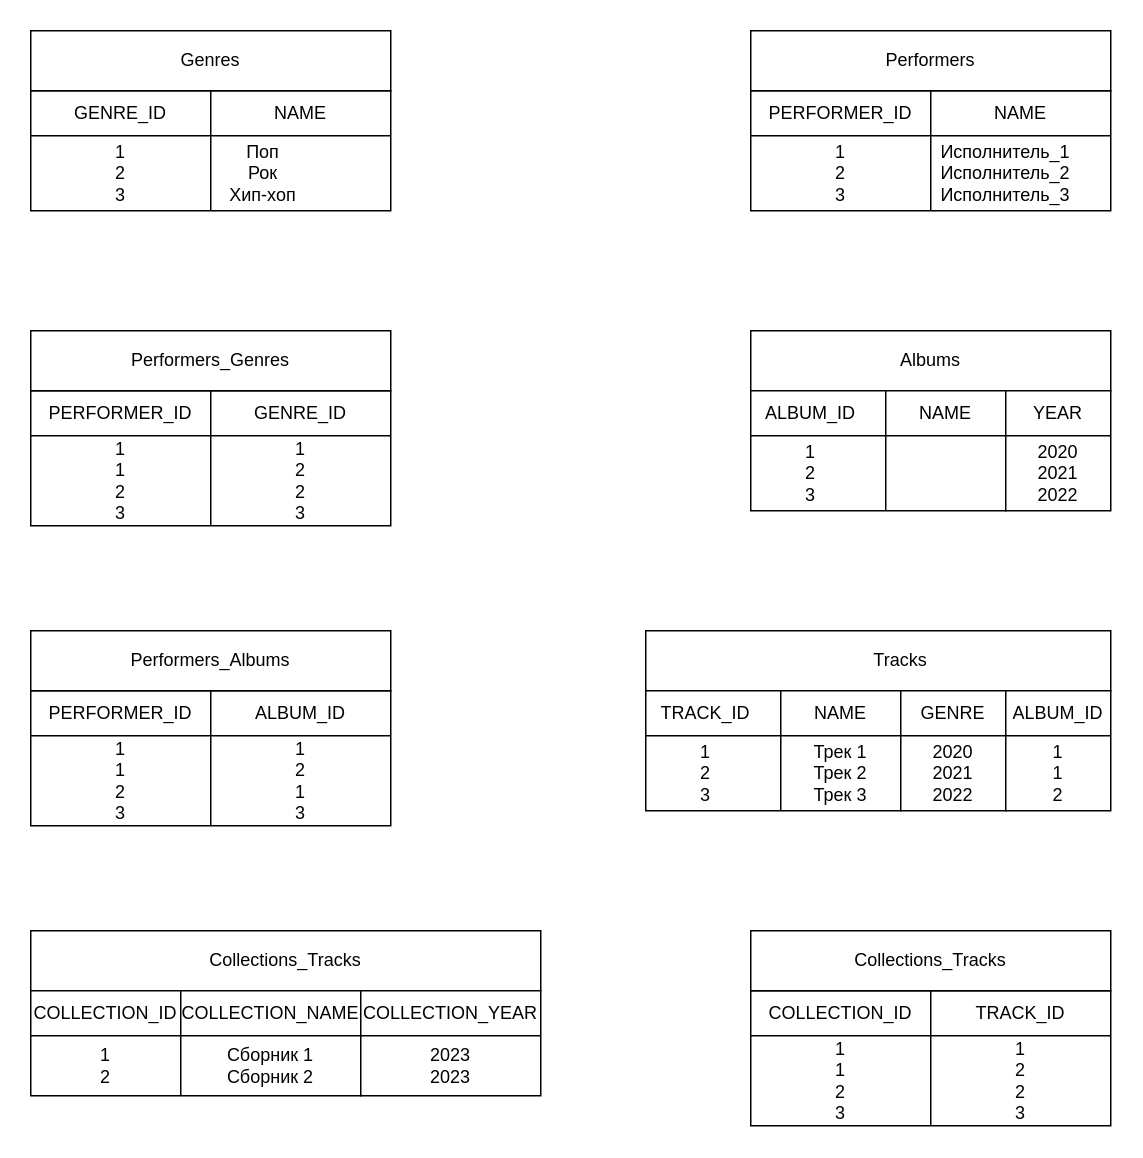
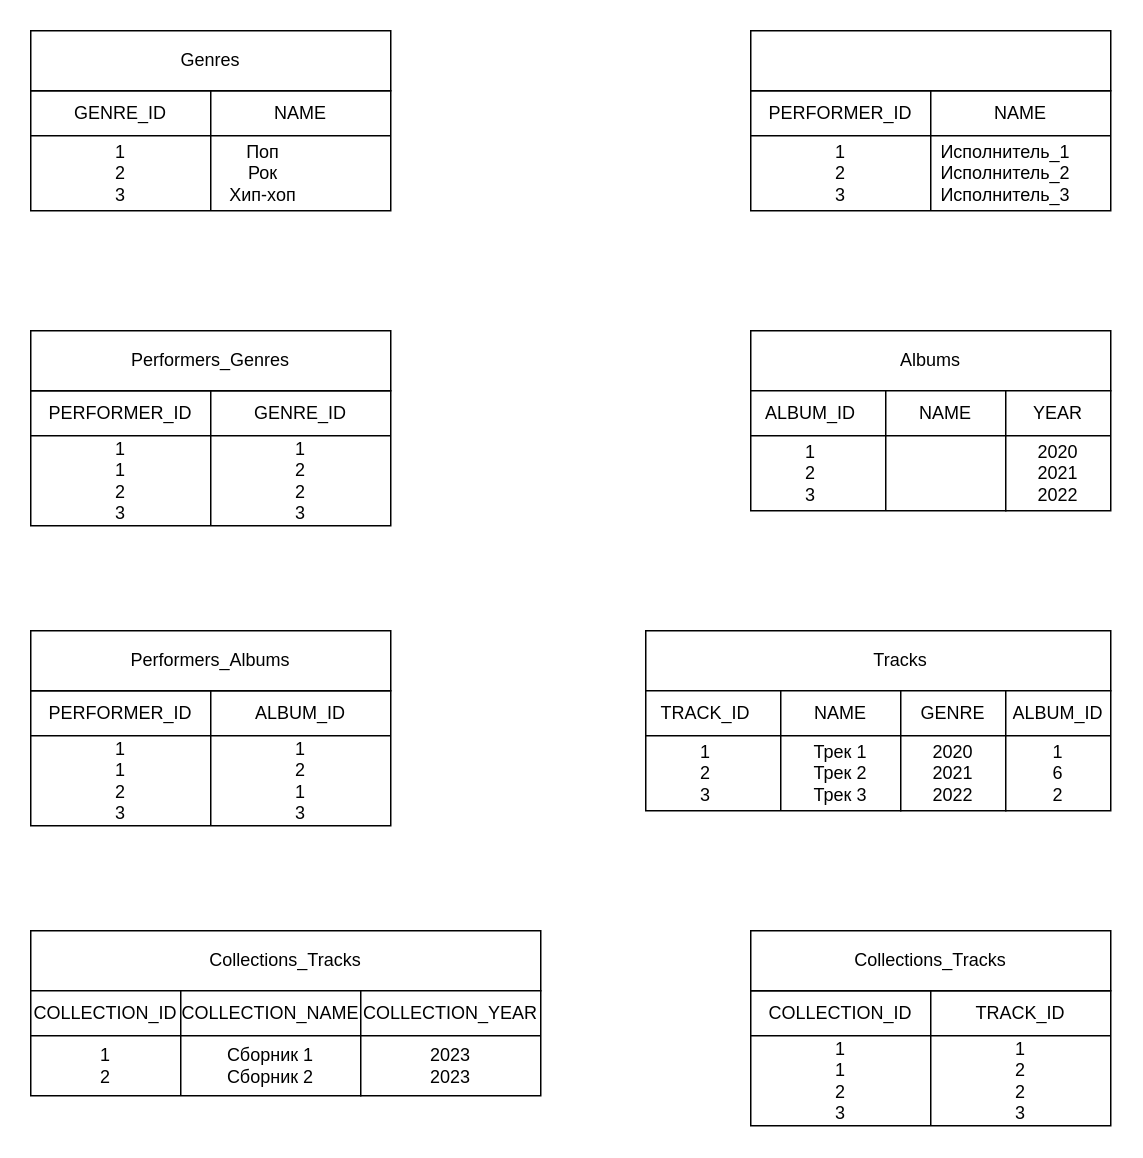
node "Performers": removed
node "1 1 2": label "1 1 2" -> "1 6 2"
